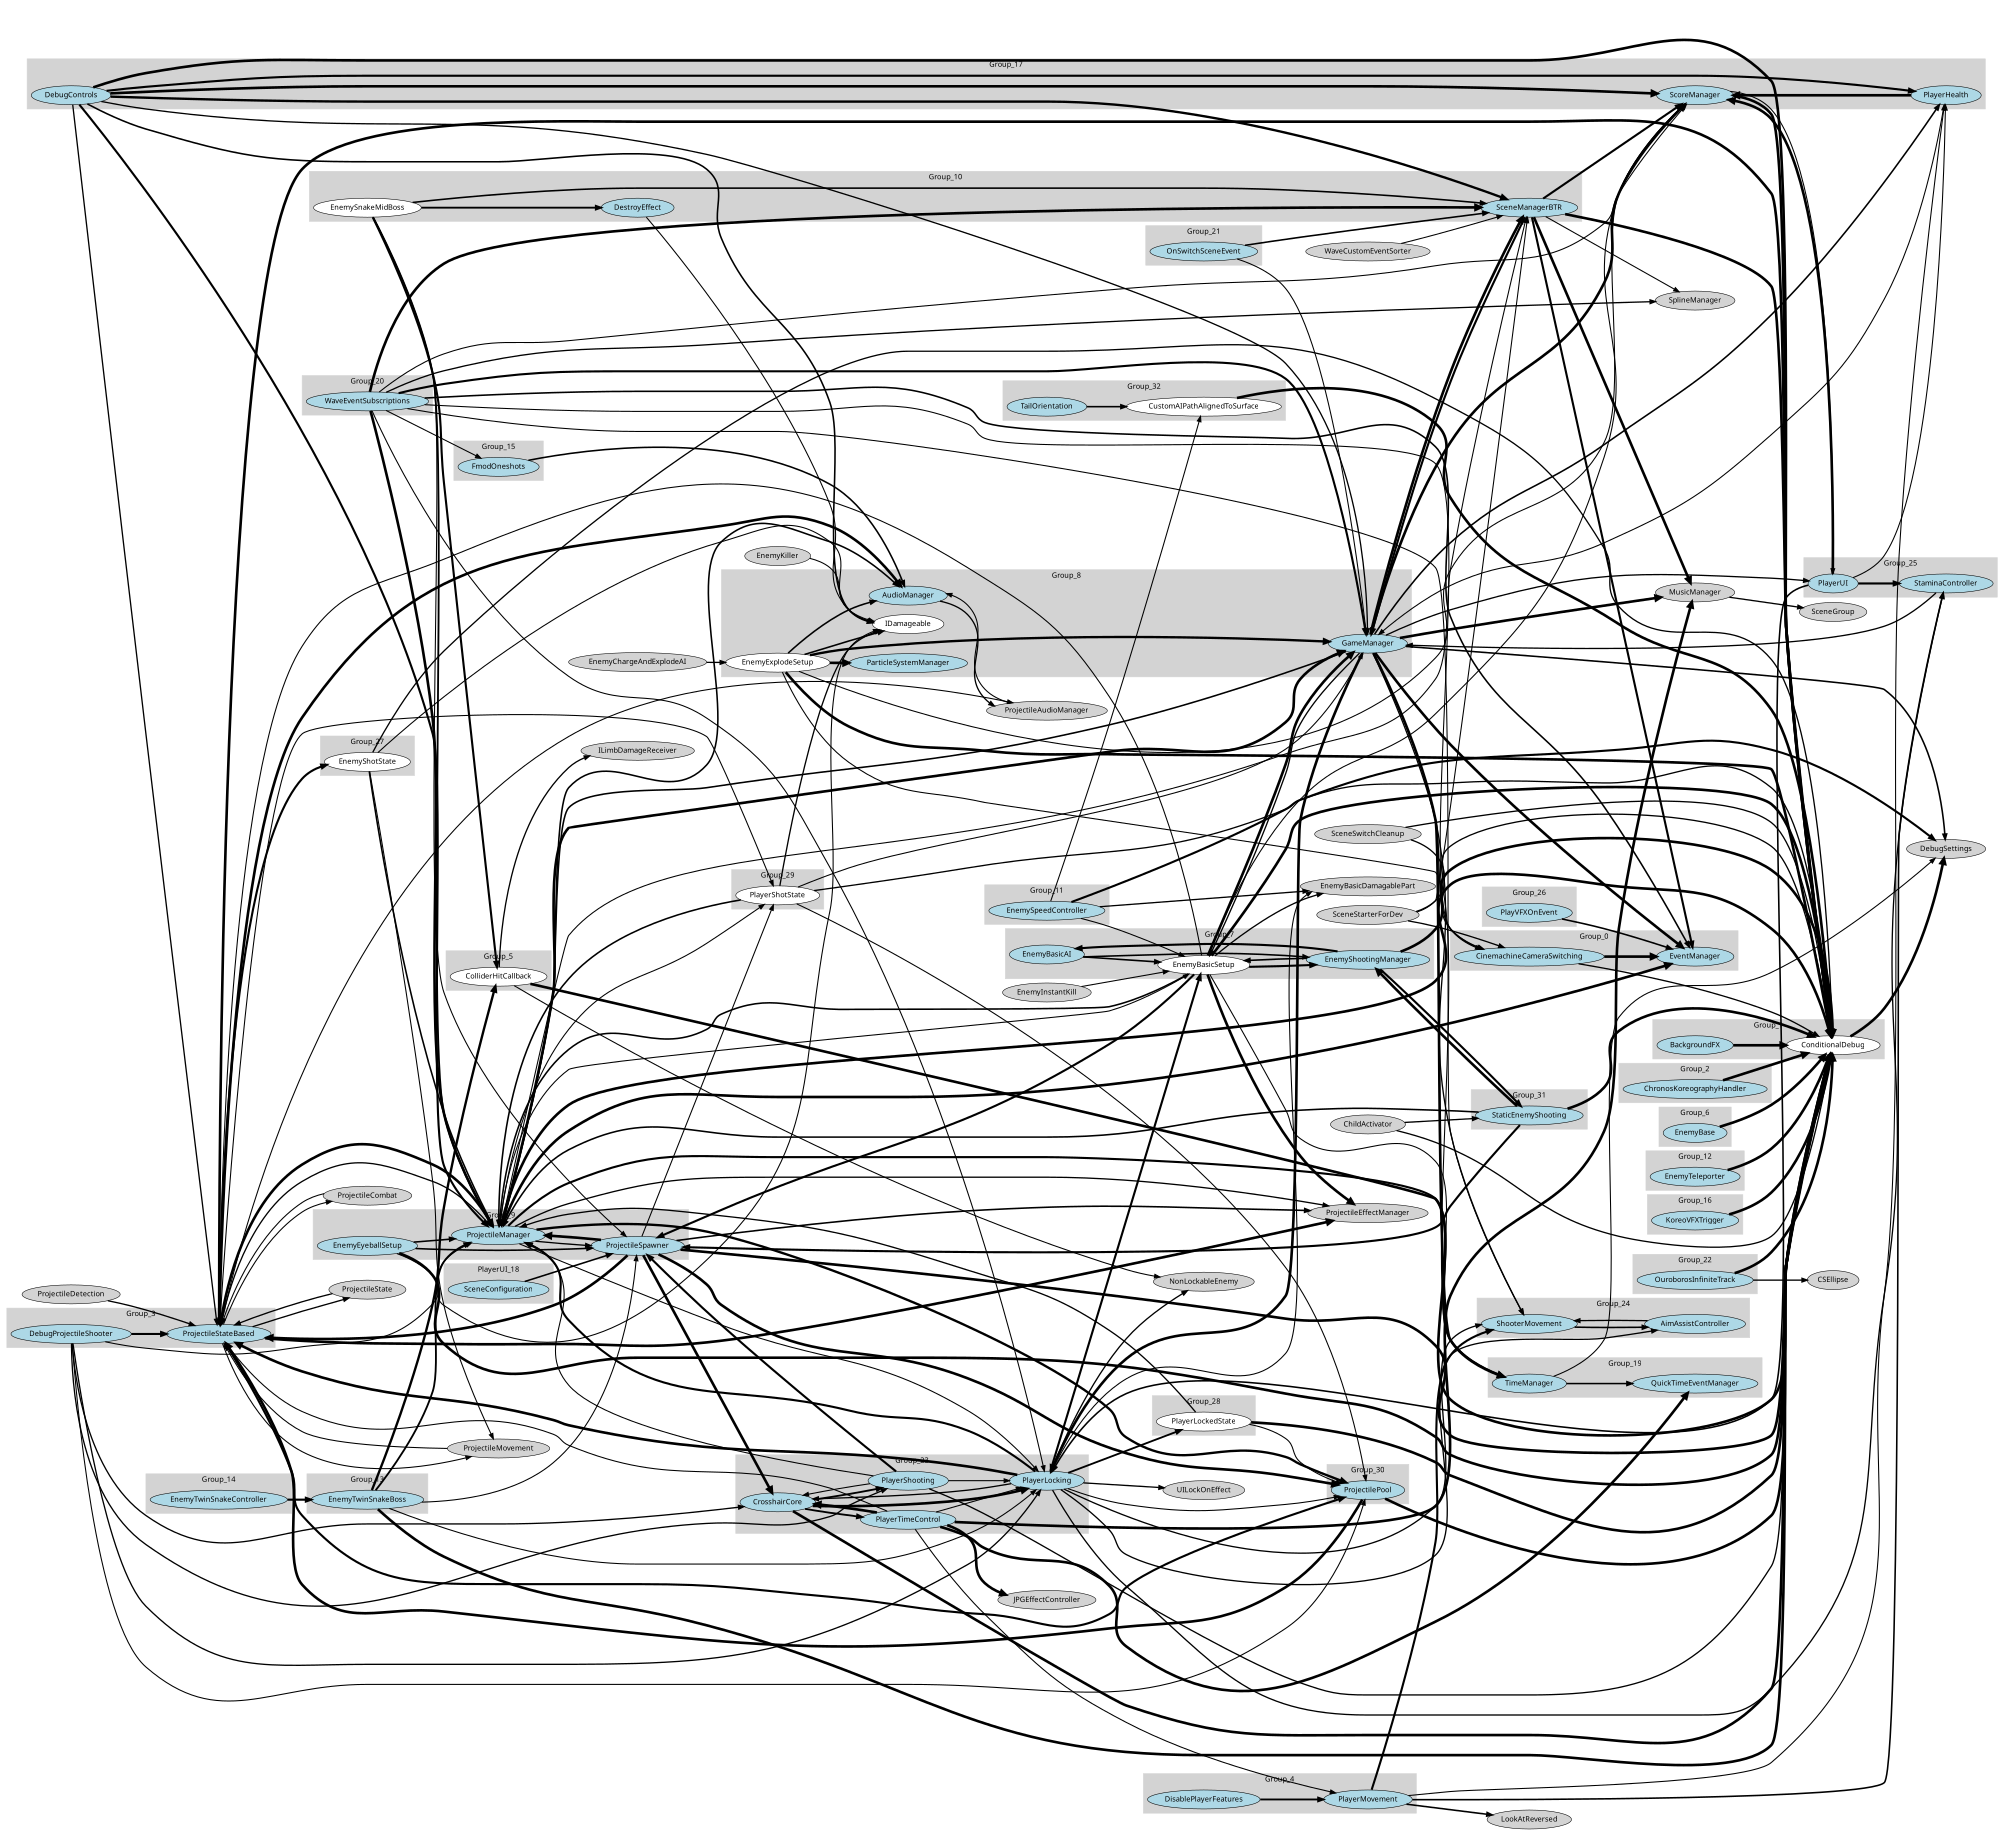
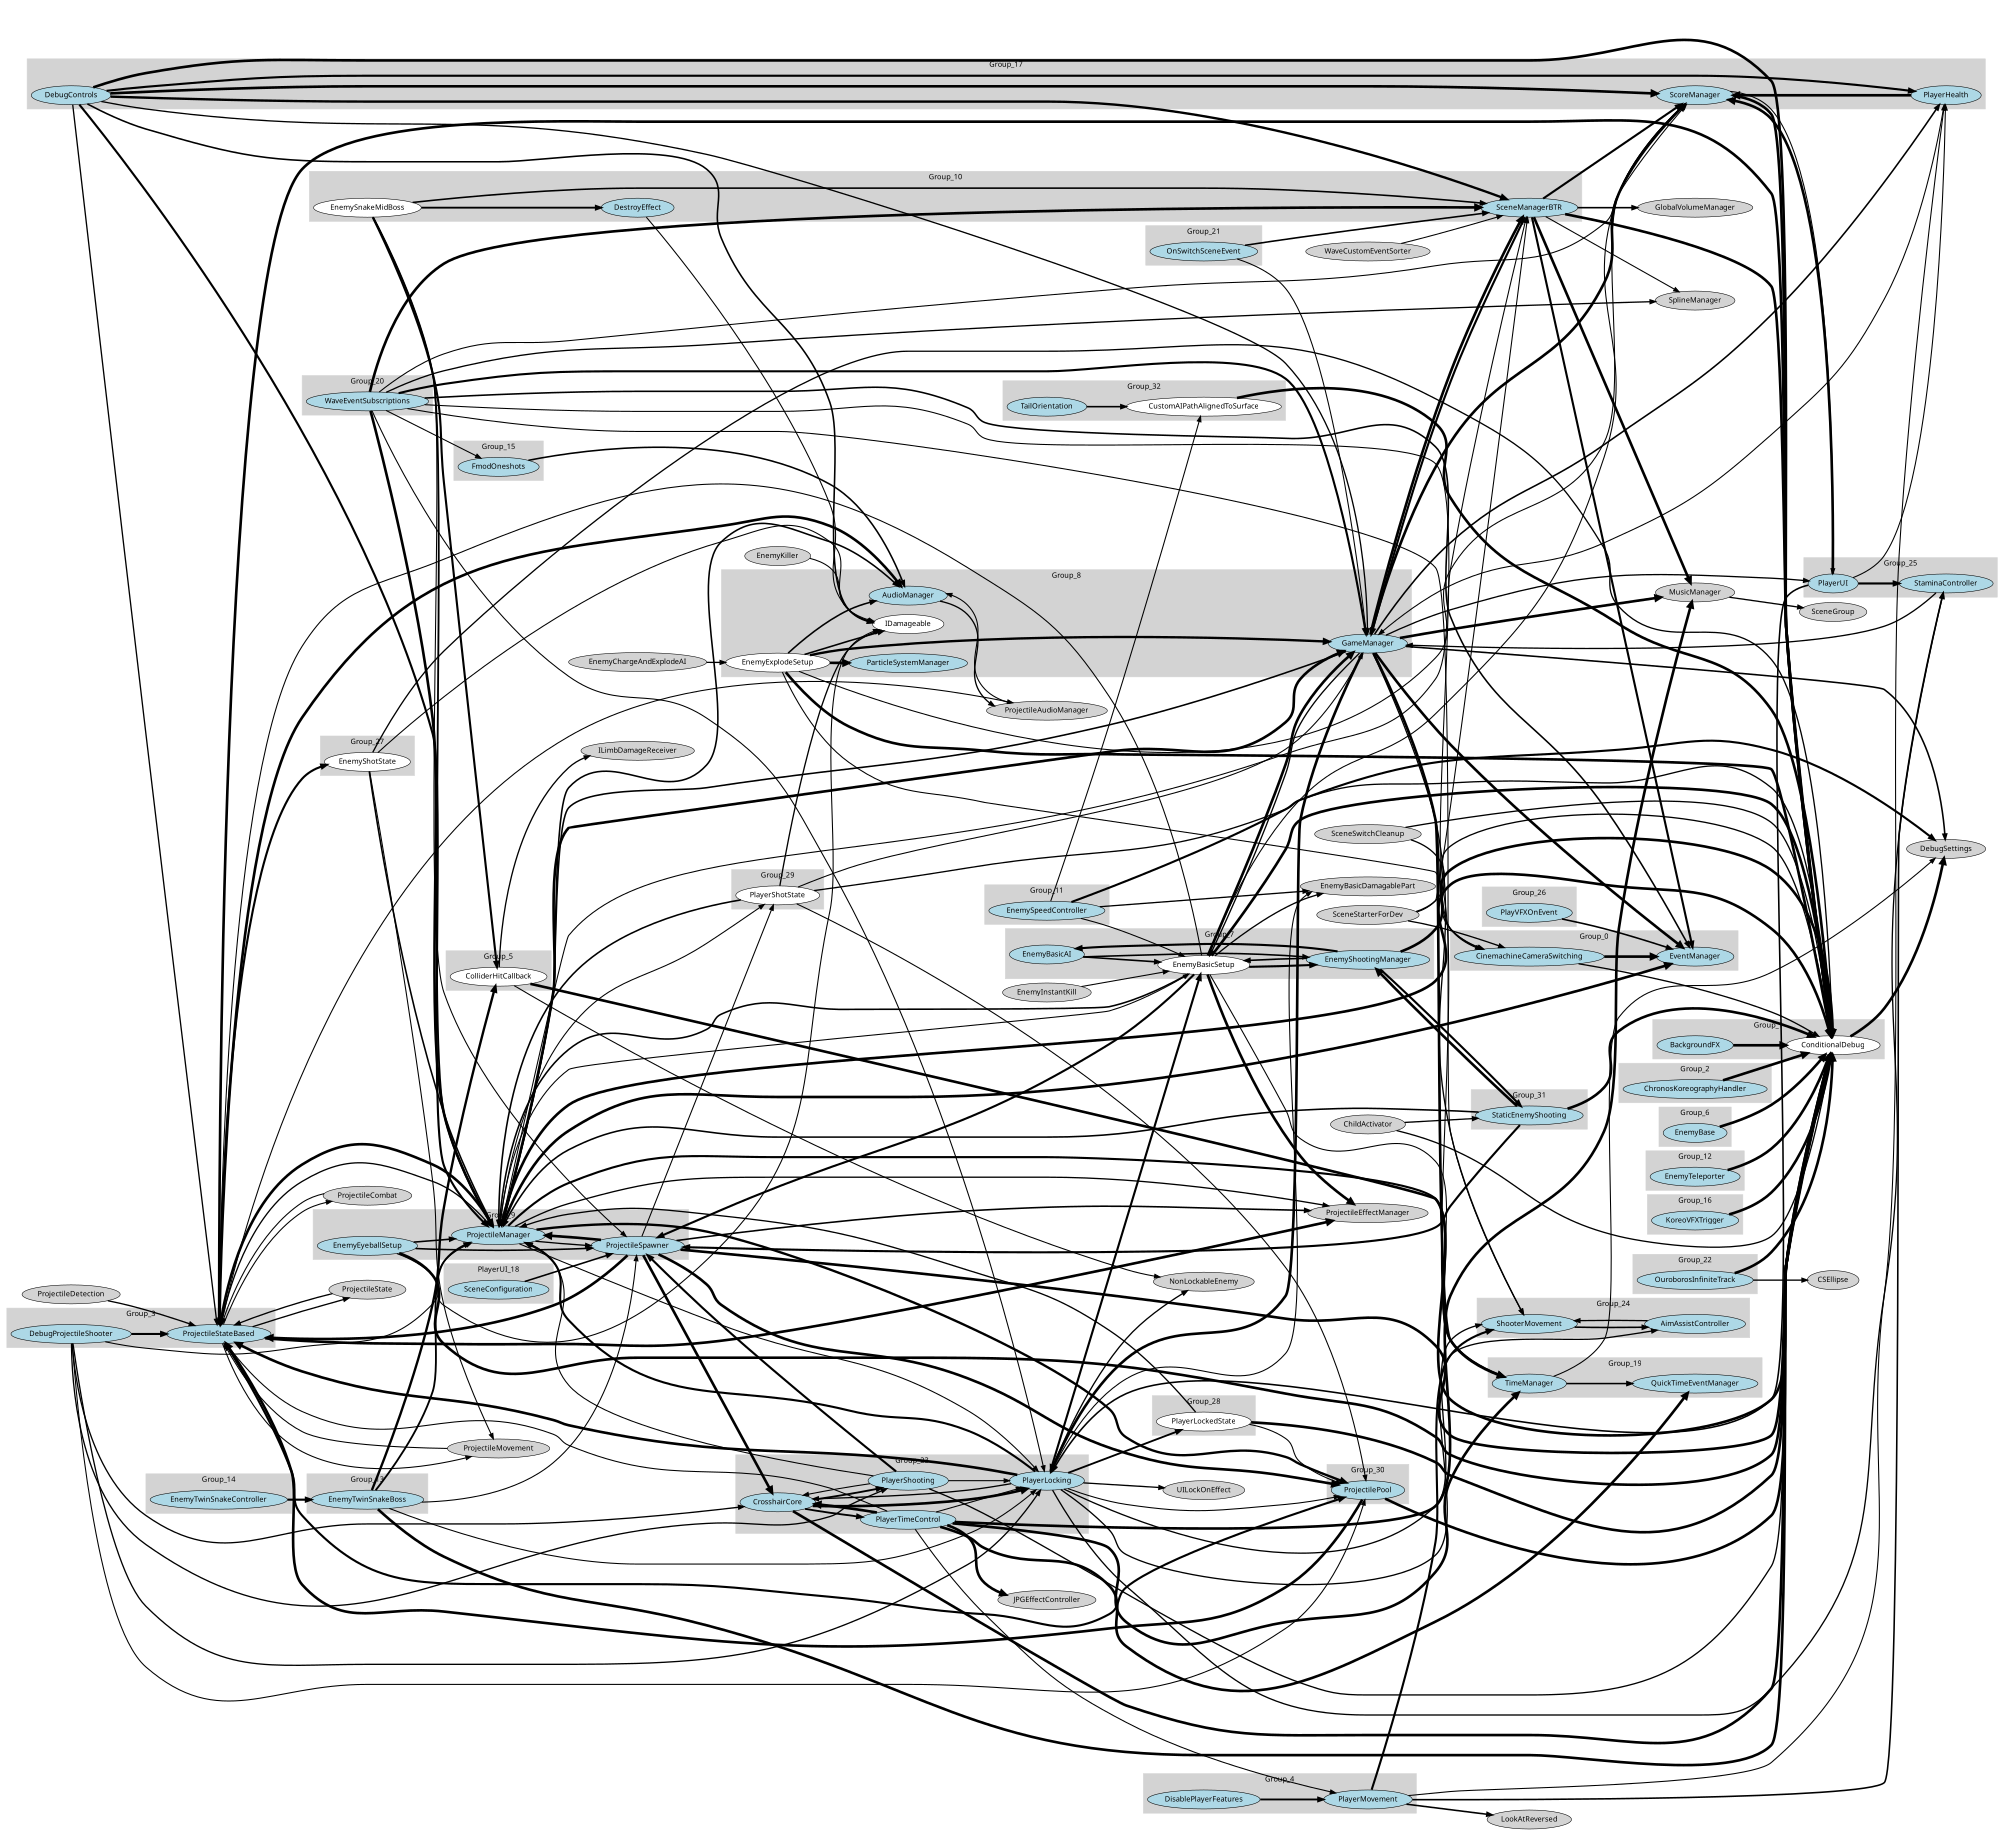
node "GlobalVolumeManager": added
edge "ProjectileStateBased" -> "PlayerShotState": removed
edge "PlayerTimeControl" -> "TimeManager": added
